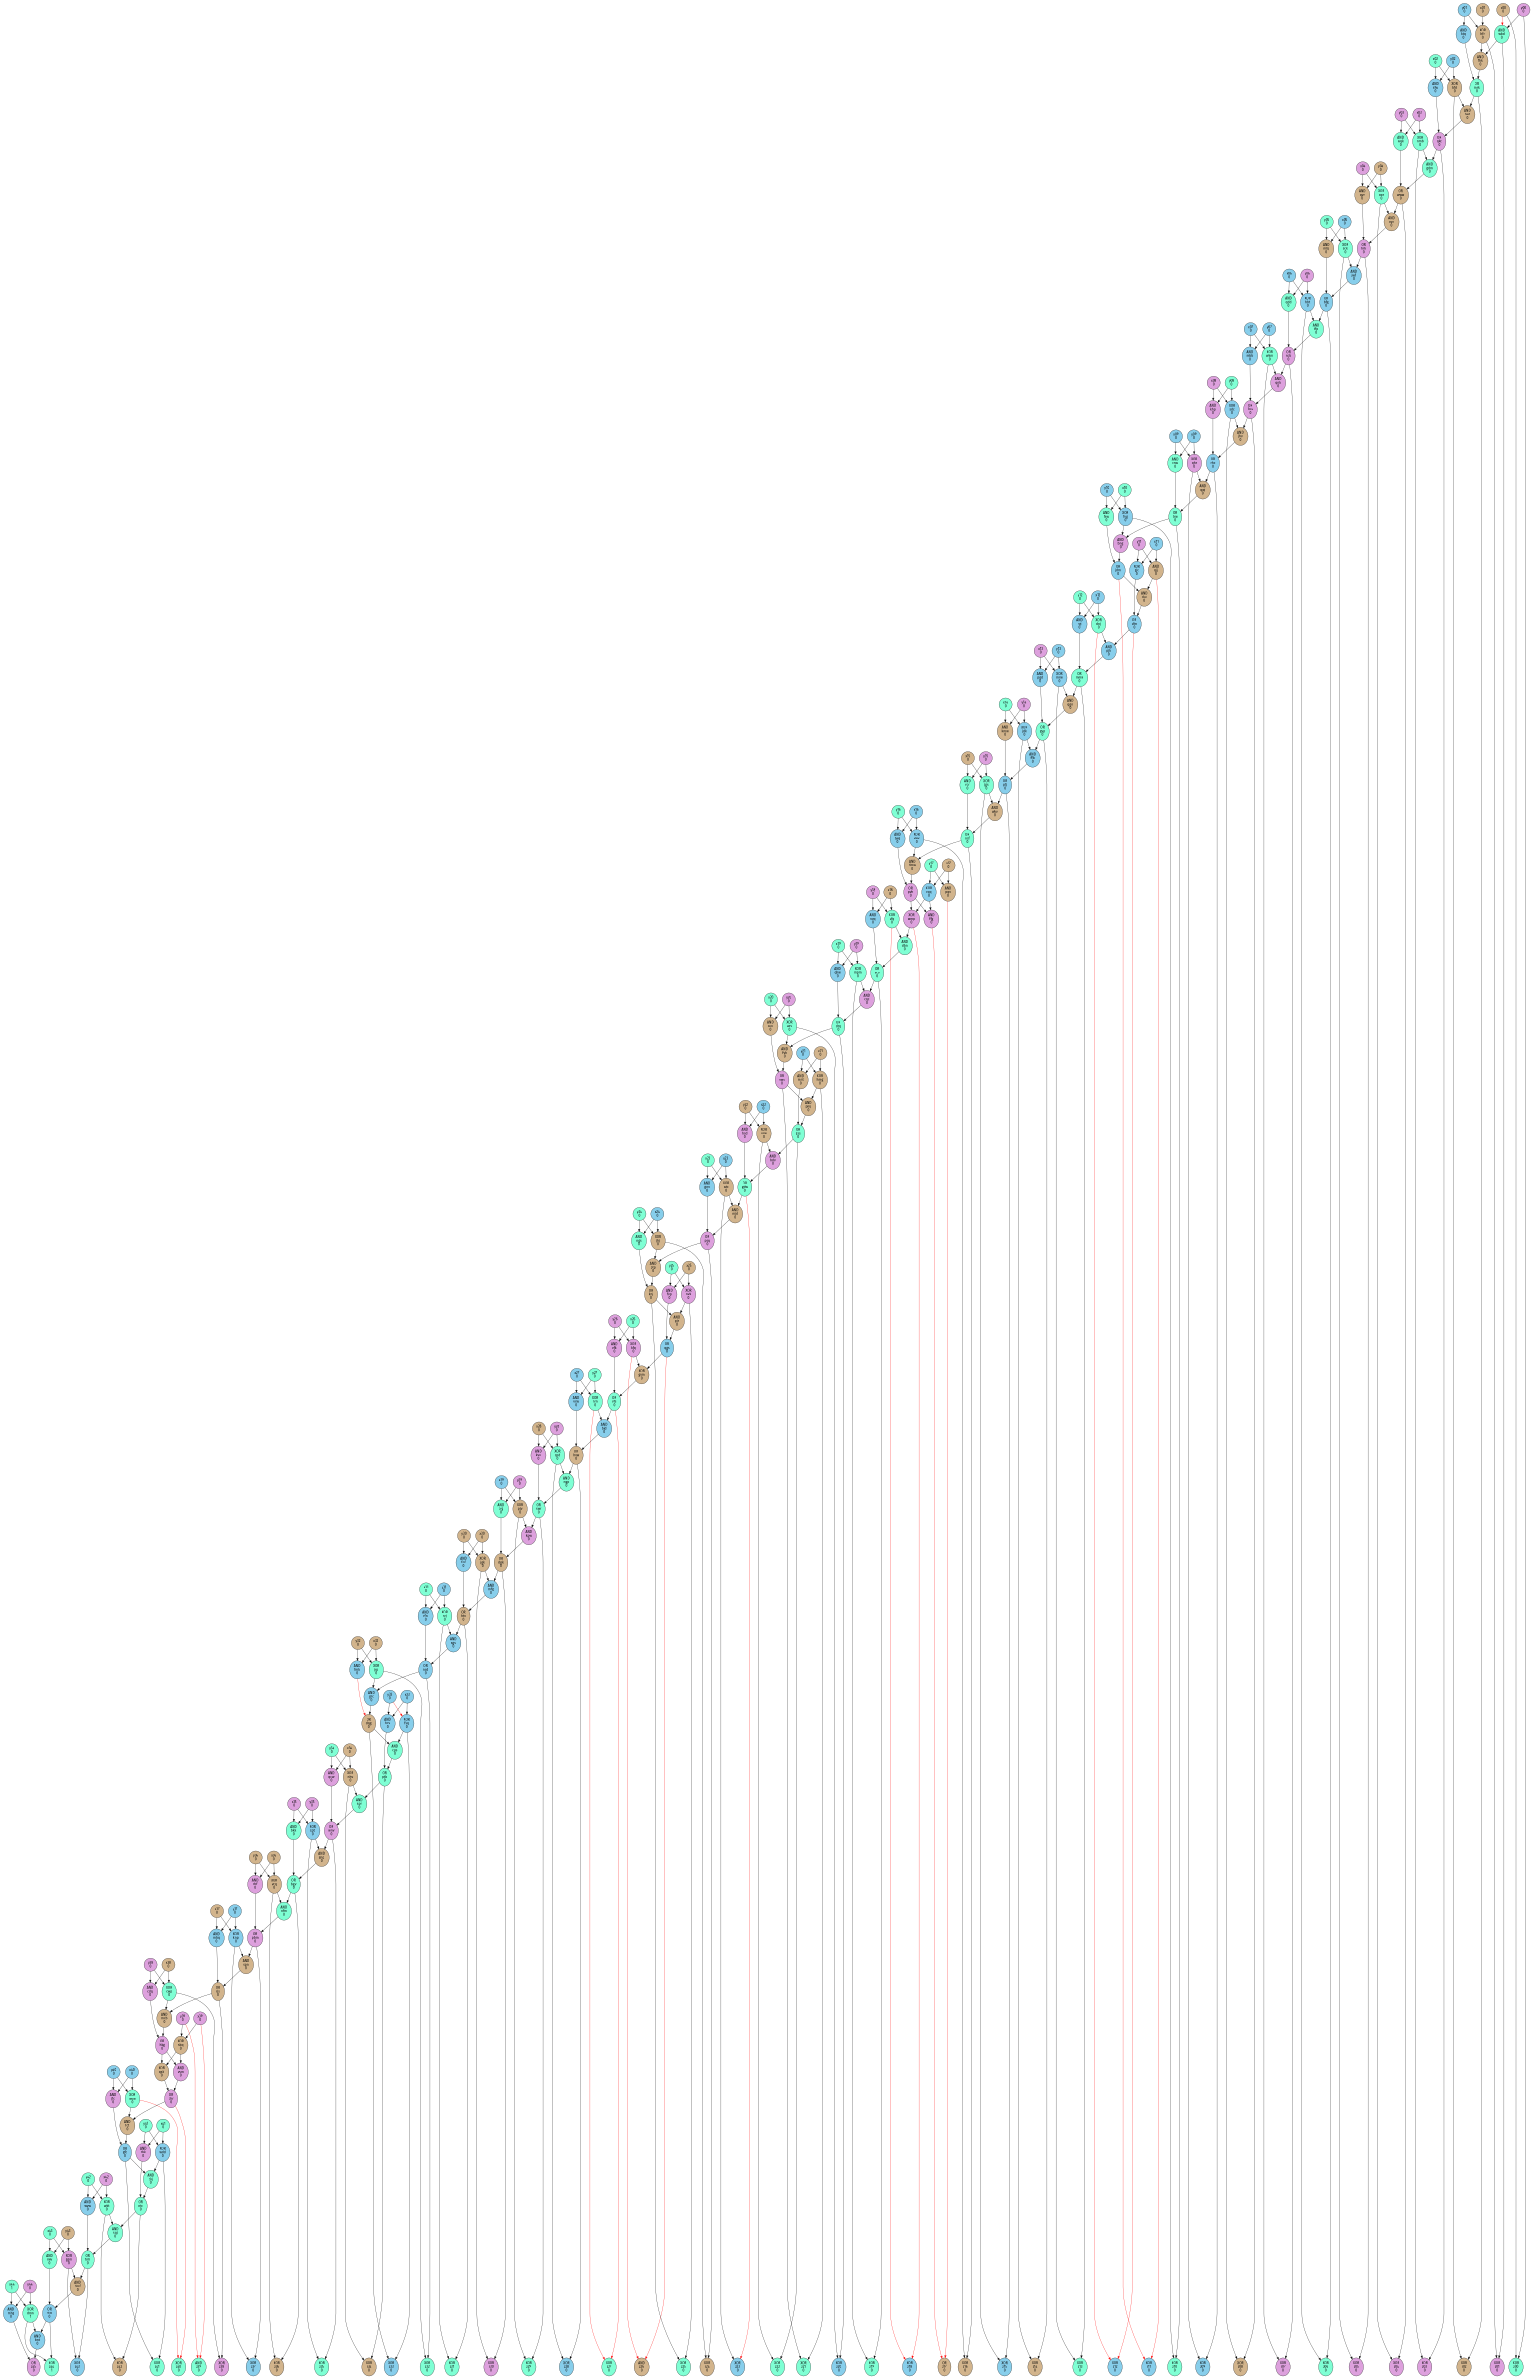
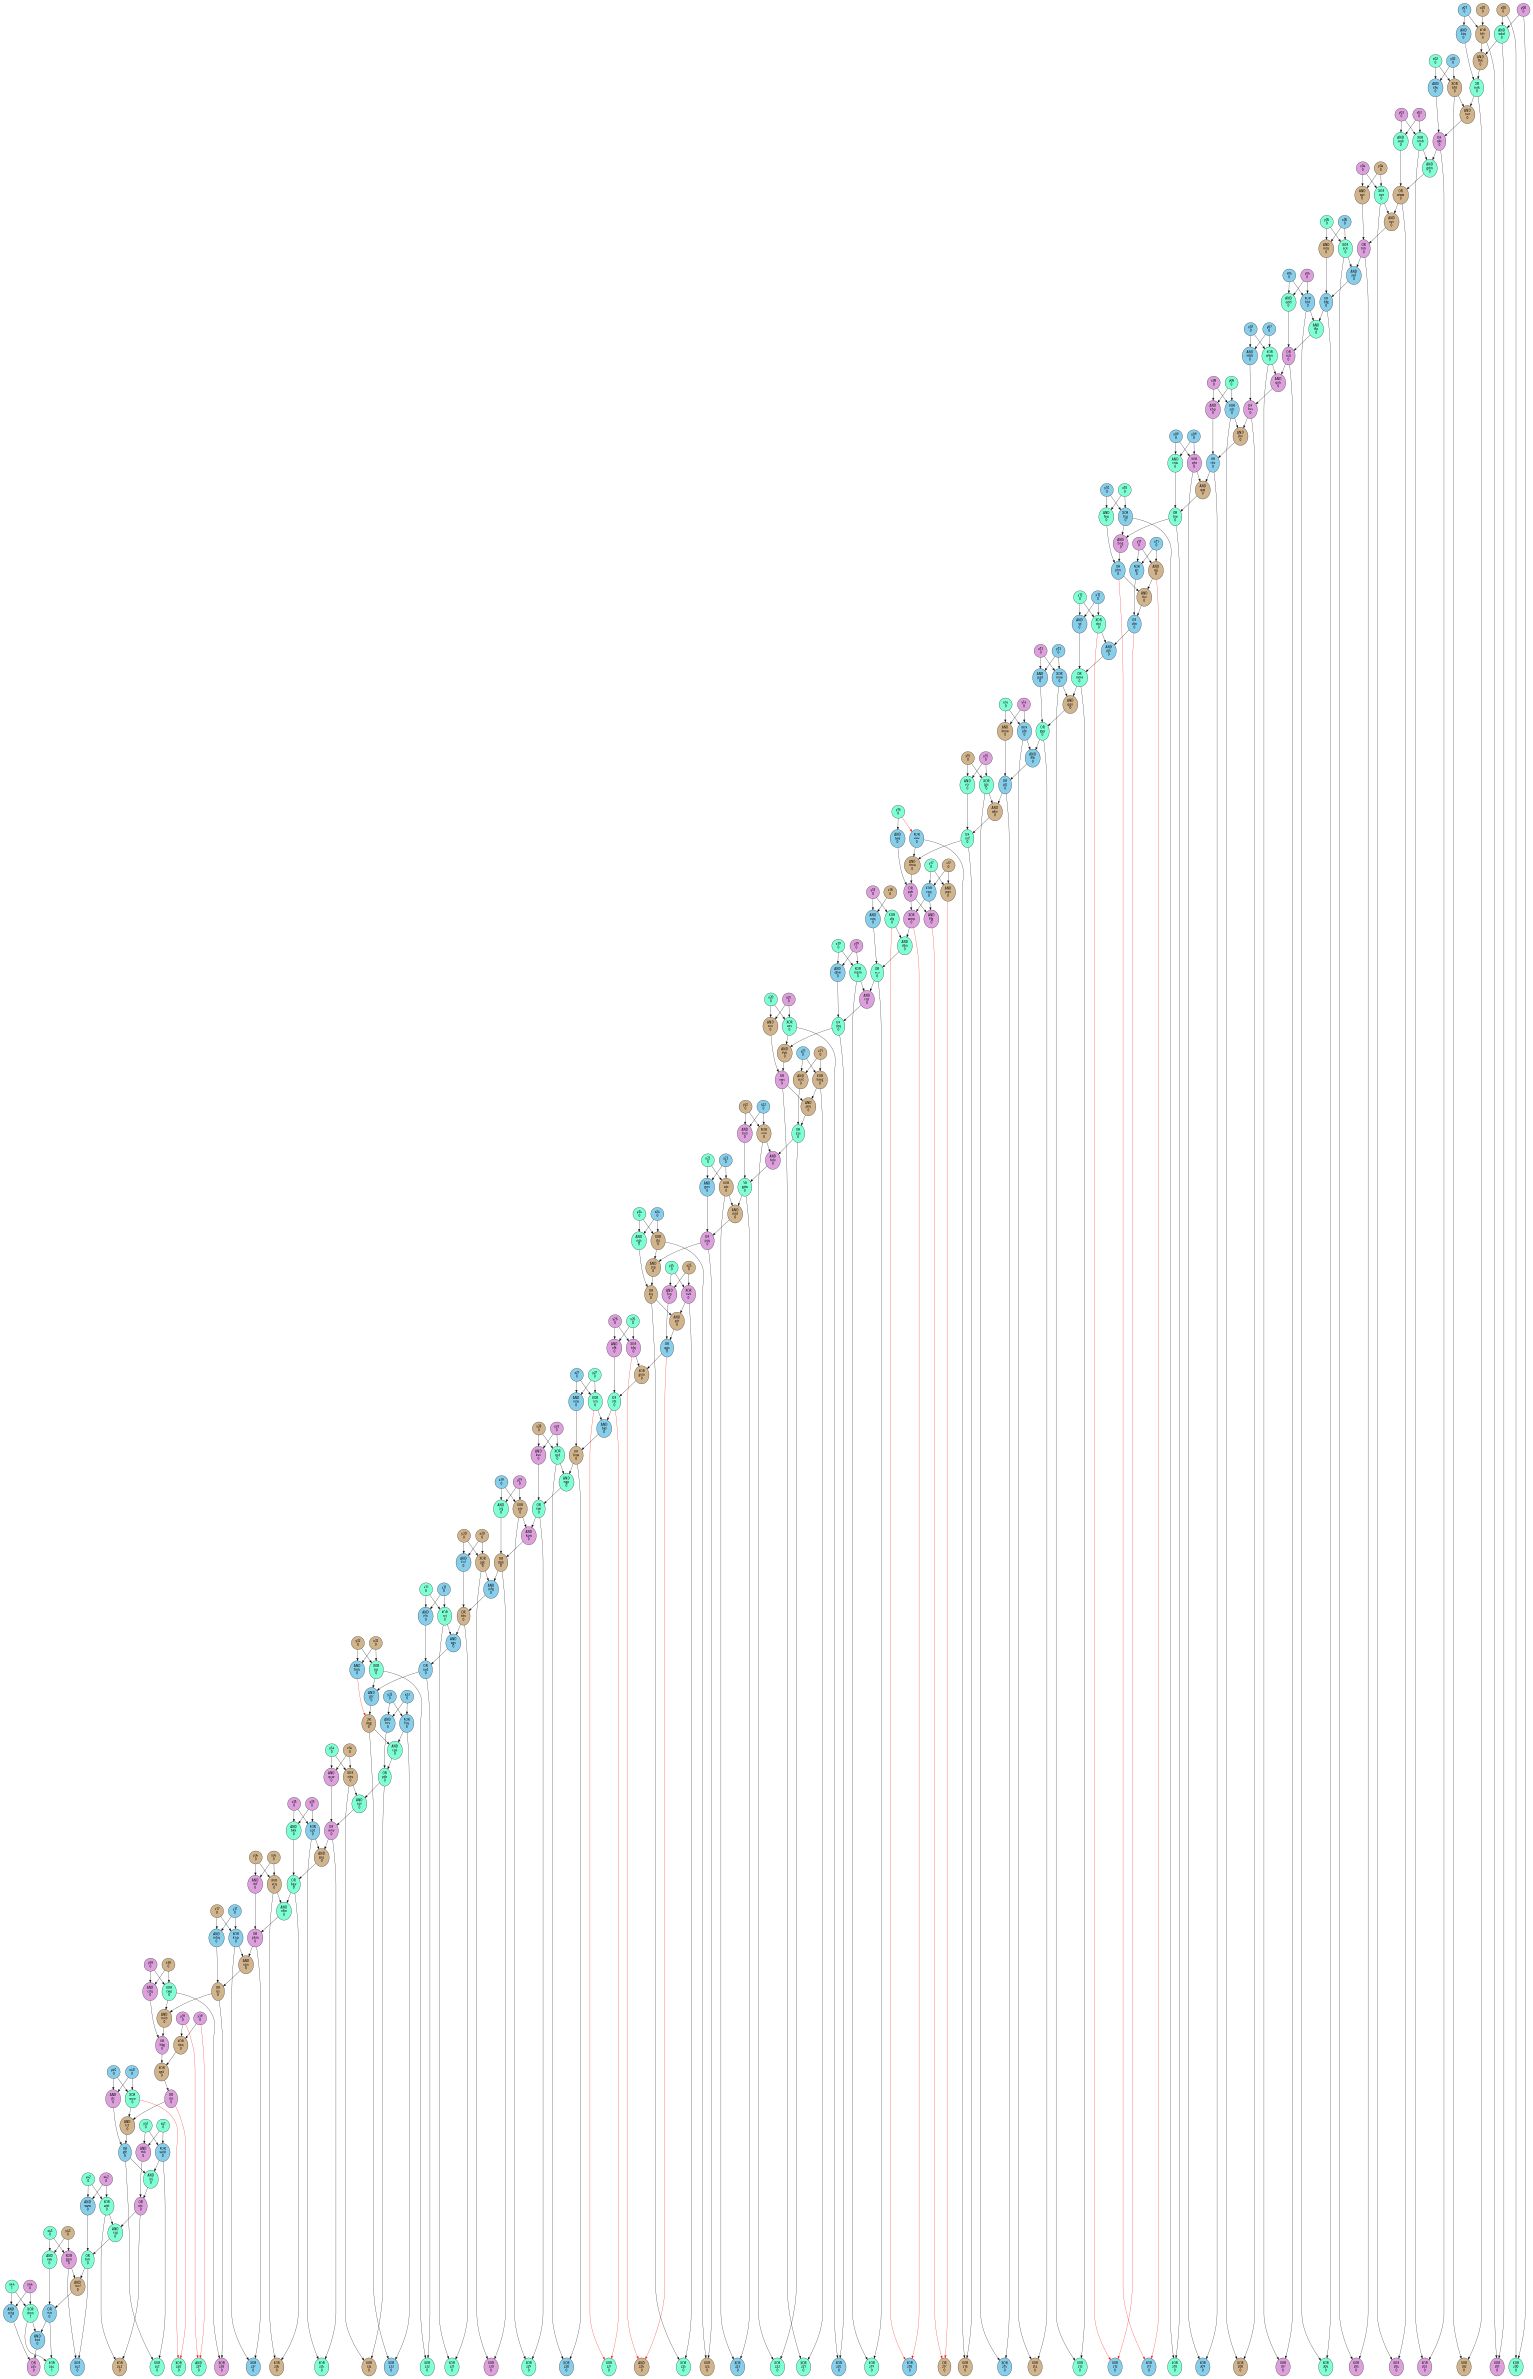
edge "x00 0" -> "AND wbd 0": color red -> black
node "x16 0": removed
edge "y16 0" -> "XOR vwv 0": color black -> red
edge "x18 0" -> "XOR vfq 0": removed
edge "y33 0" -> "XOR fsq 0": color red -> black
edge "OR gdw 0" -> "XOR z23 0": color red -> black
node "AND vsm 0": removed
node "OR ntc 0": fillcolor aquamarine -> plum
